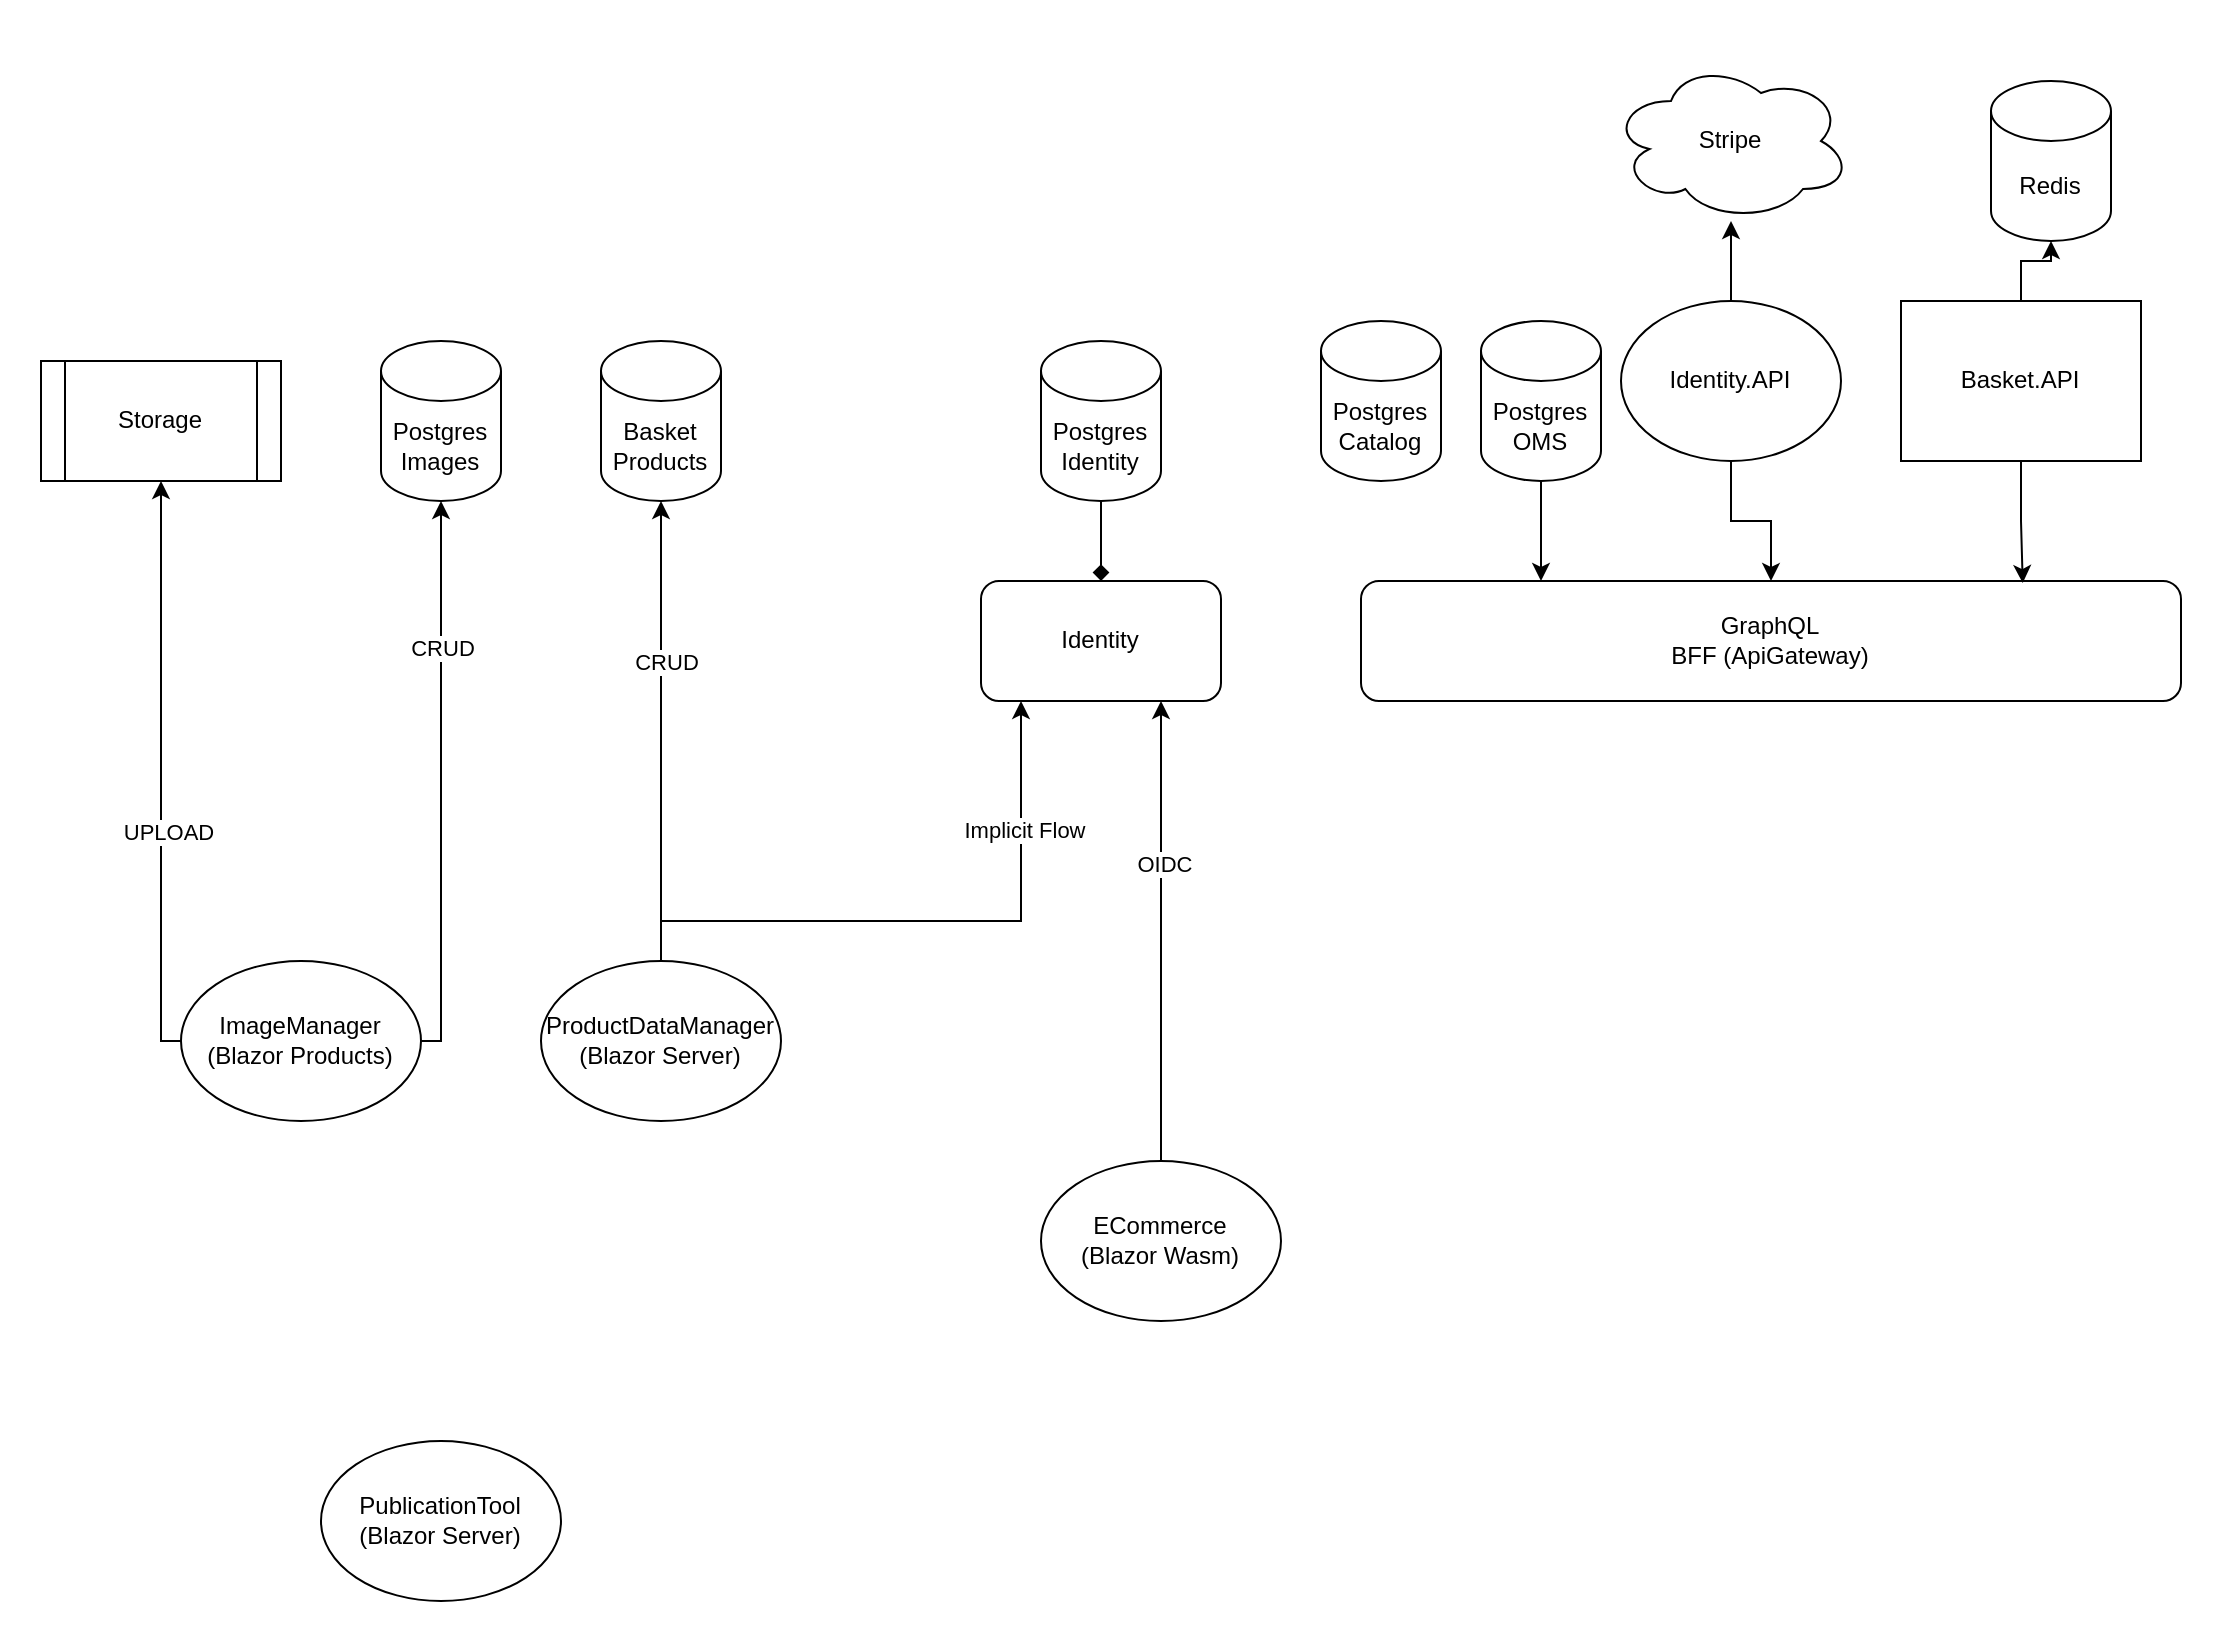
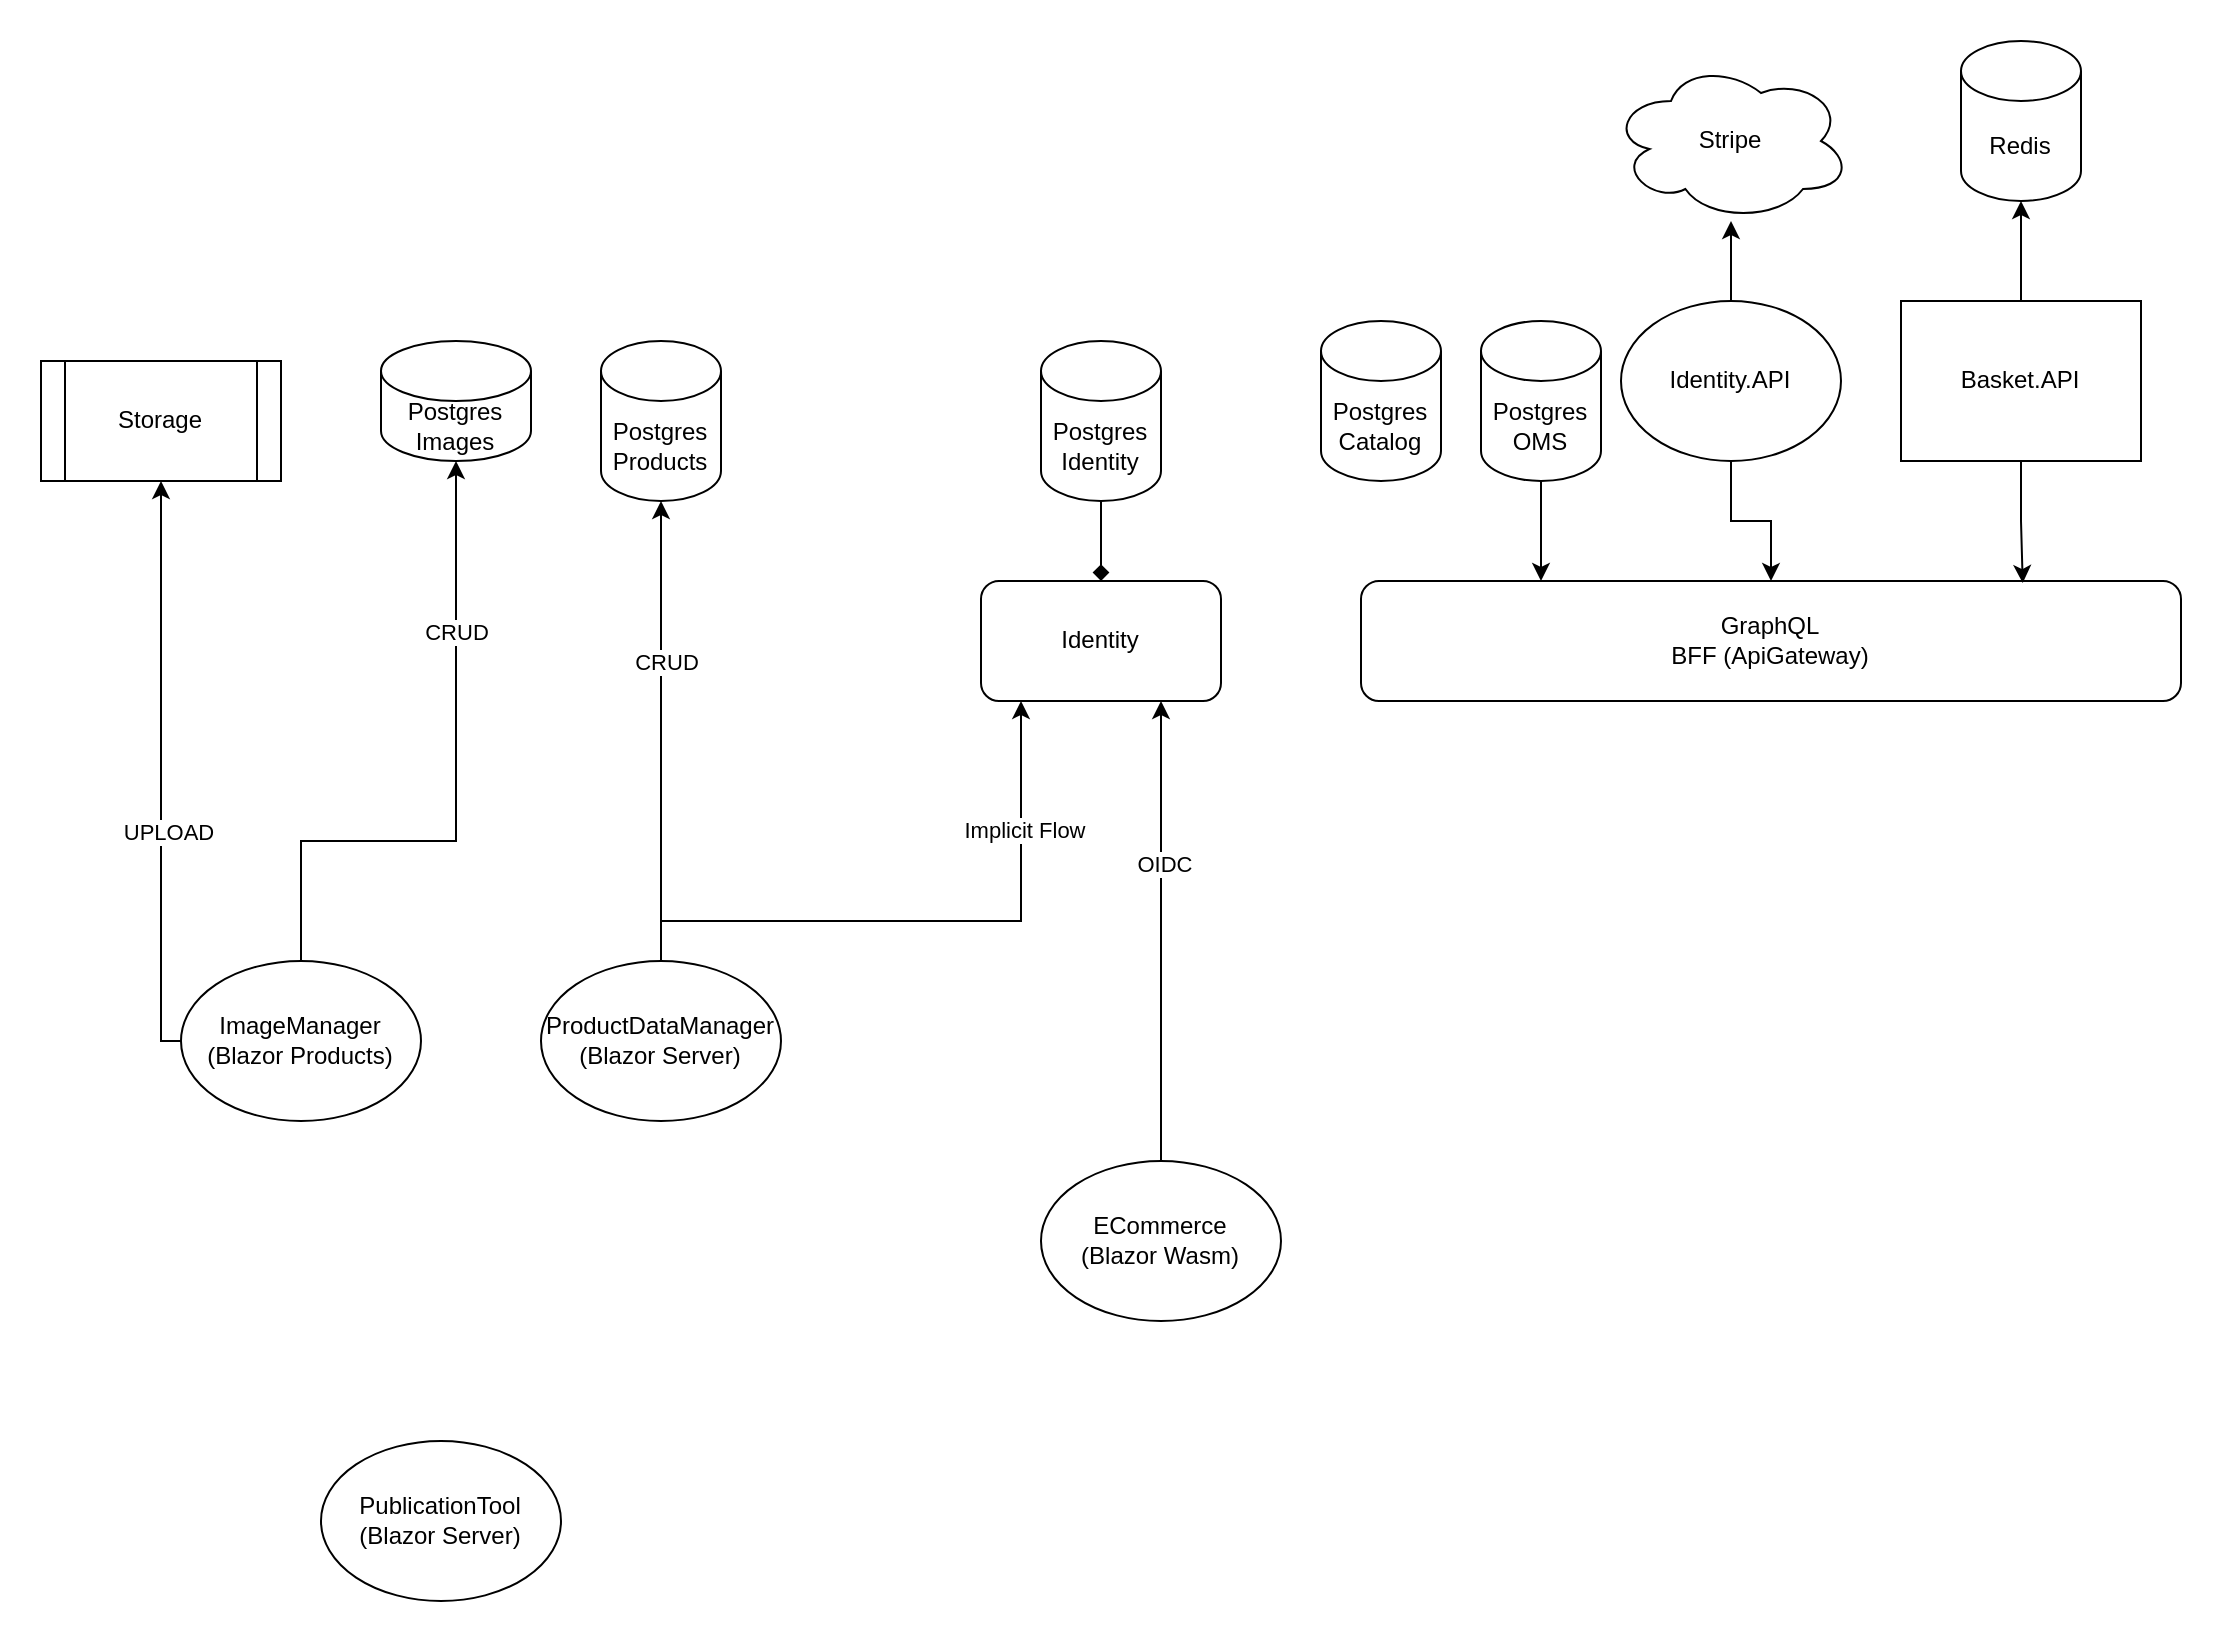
node "Redis": moved (2051, 161) -> (2021, 121)
node "Postgres Images": size 120x160 -> 150x120
node "Basket Products": label "Basket Products" -> "Postgres Products"
